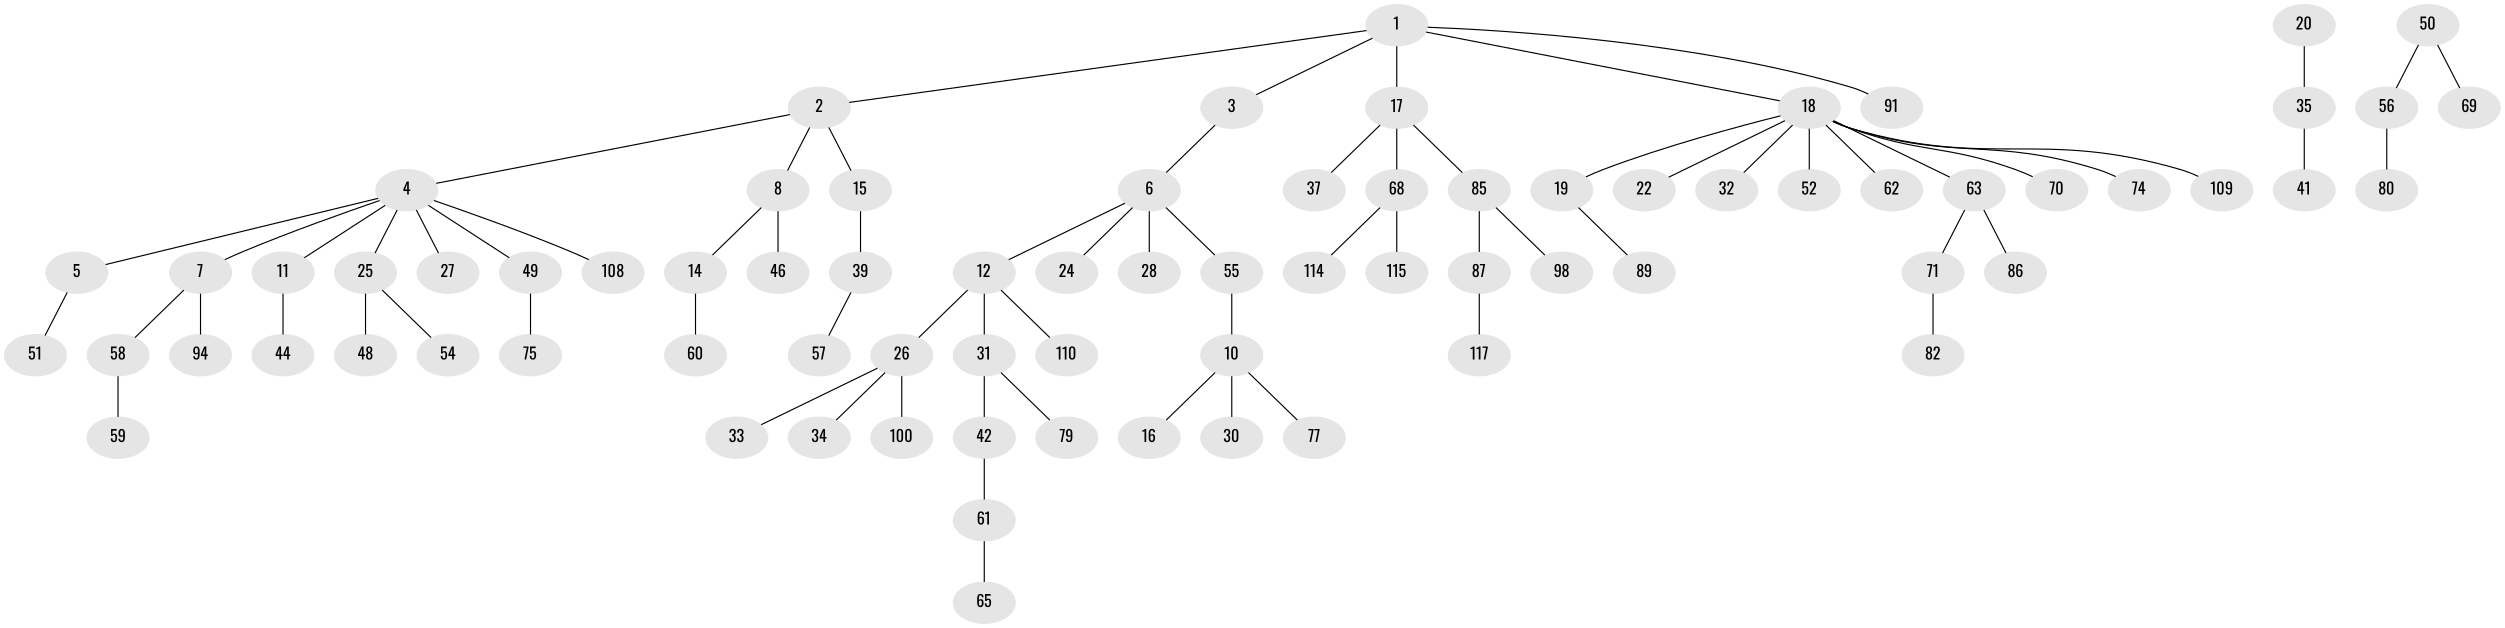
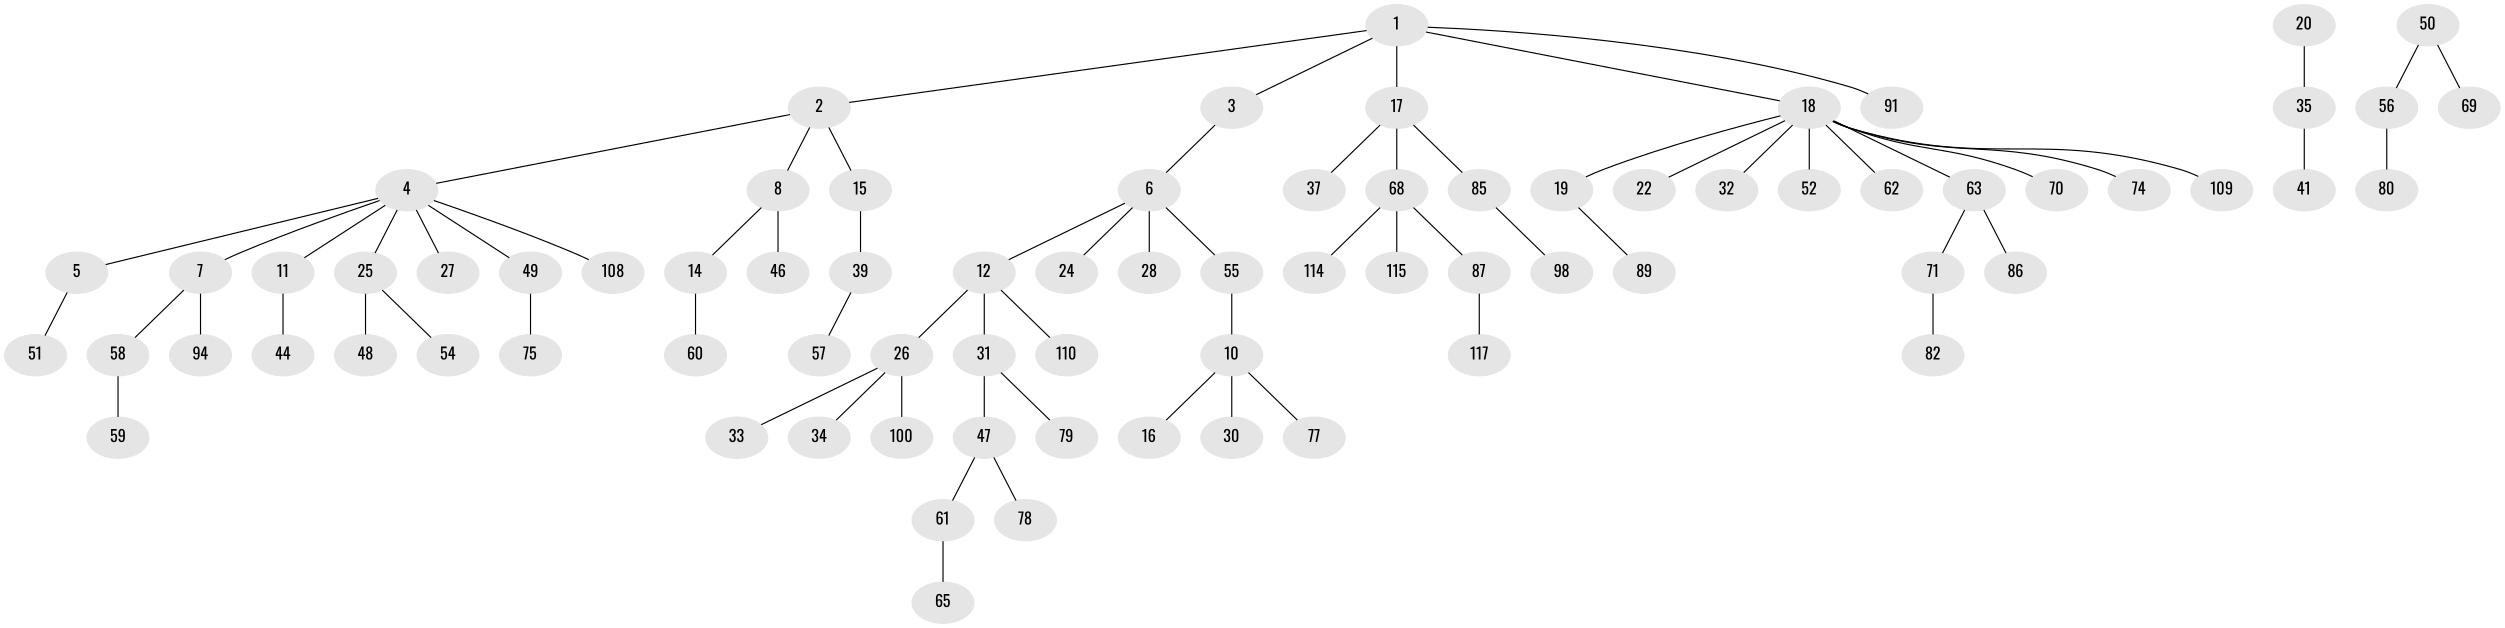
edge "85" -- "87": now "68" -- "87"
node "42": label "42" -> "47"
node "78": added
